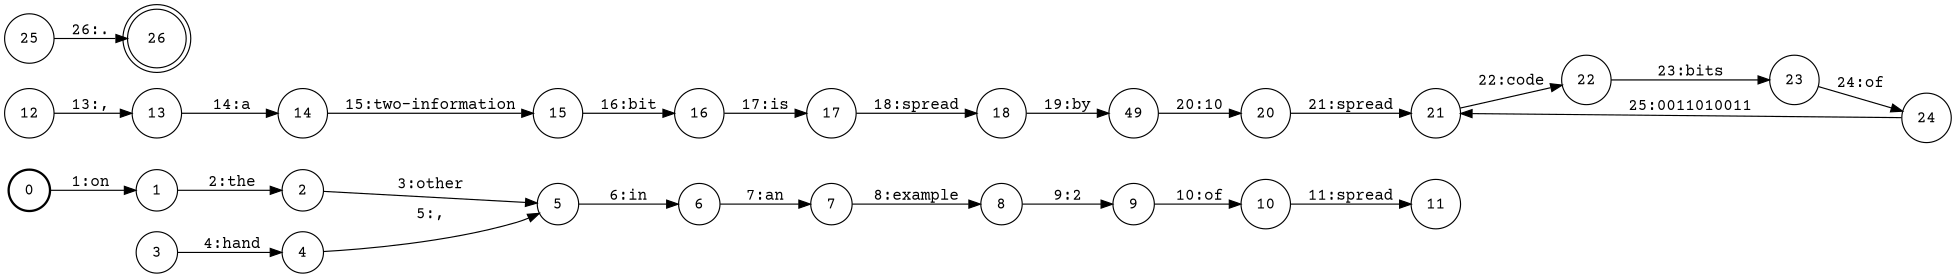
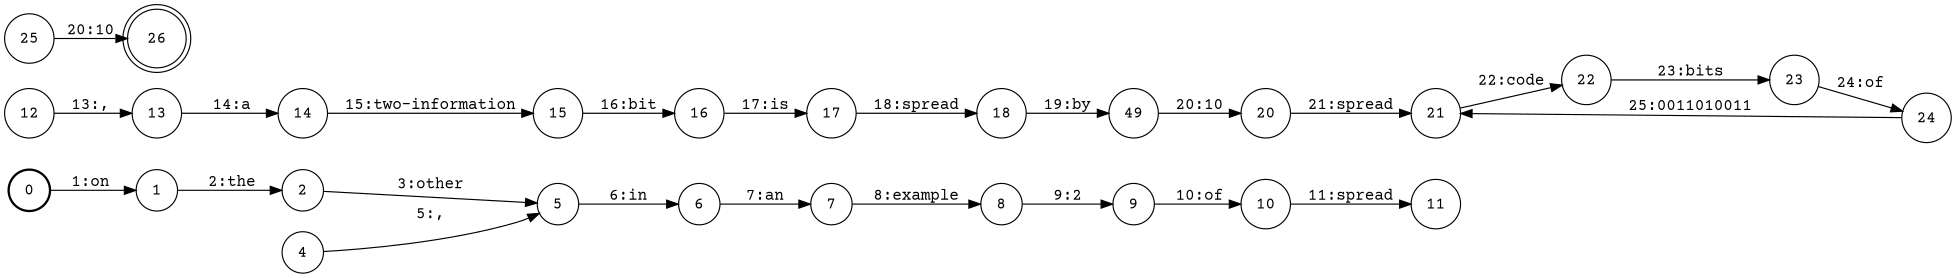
edge "25" -> "26": label "26:." -> "20:10"
node "3": removed
